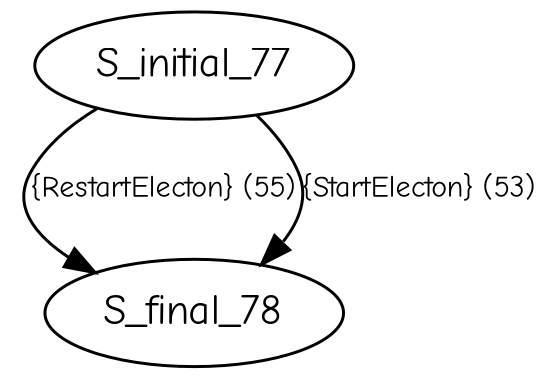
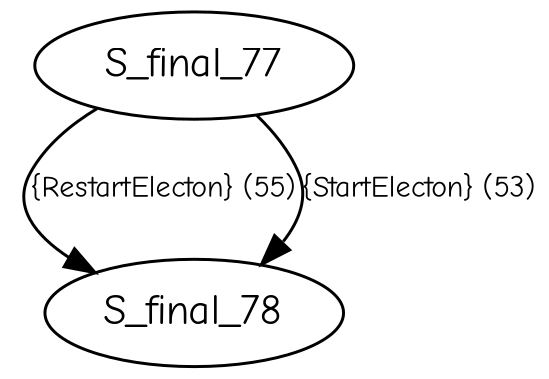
node "S_initial_77": label "S_initial_77" -> "S_final_77"
